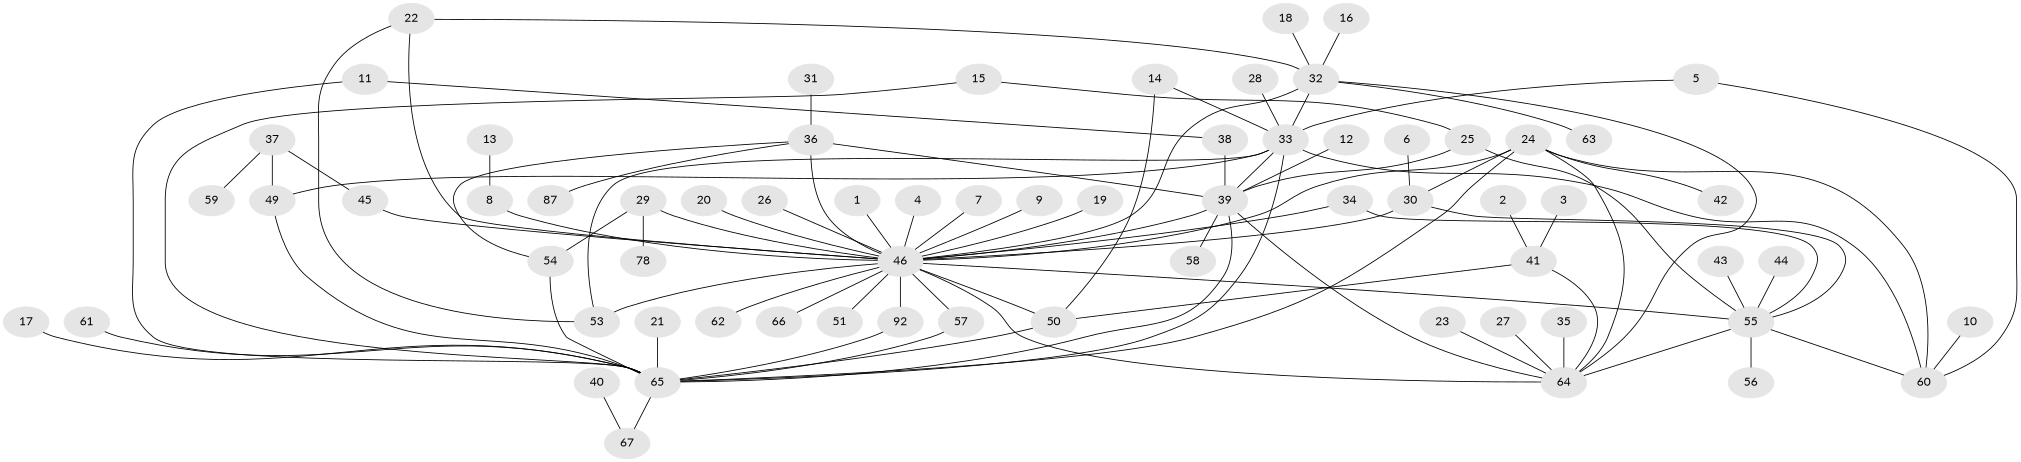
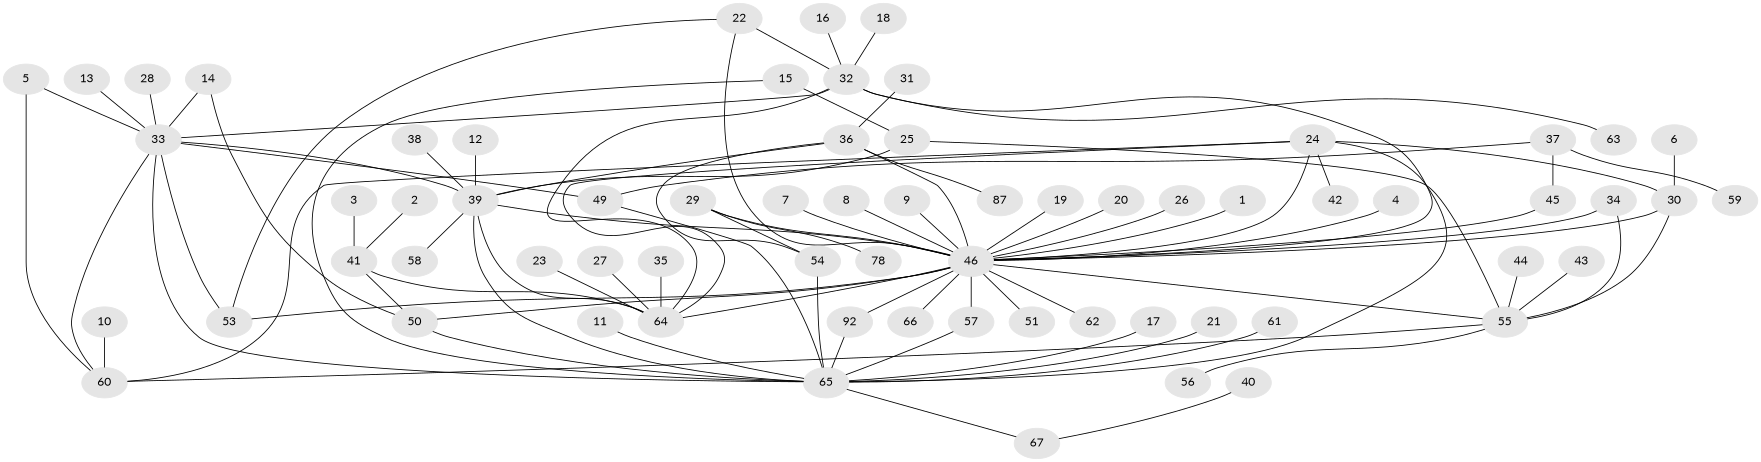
edge "11" -- "38": removed
edge "13" -- "8": now "13" -- "33"
edge "55" -- "64": removed
